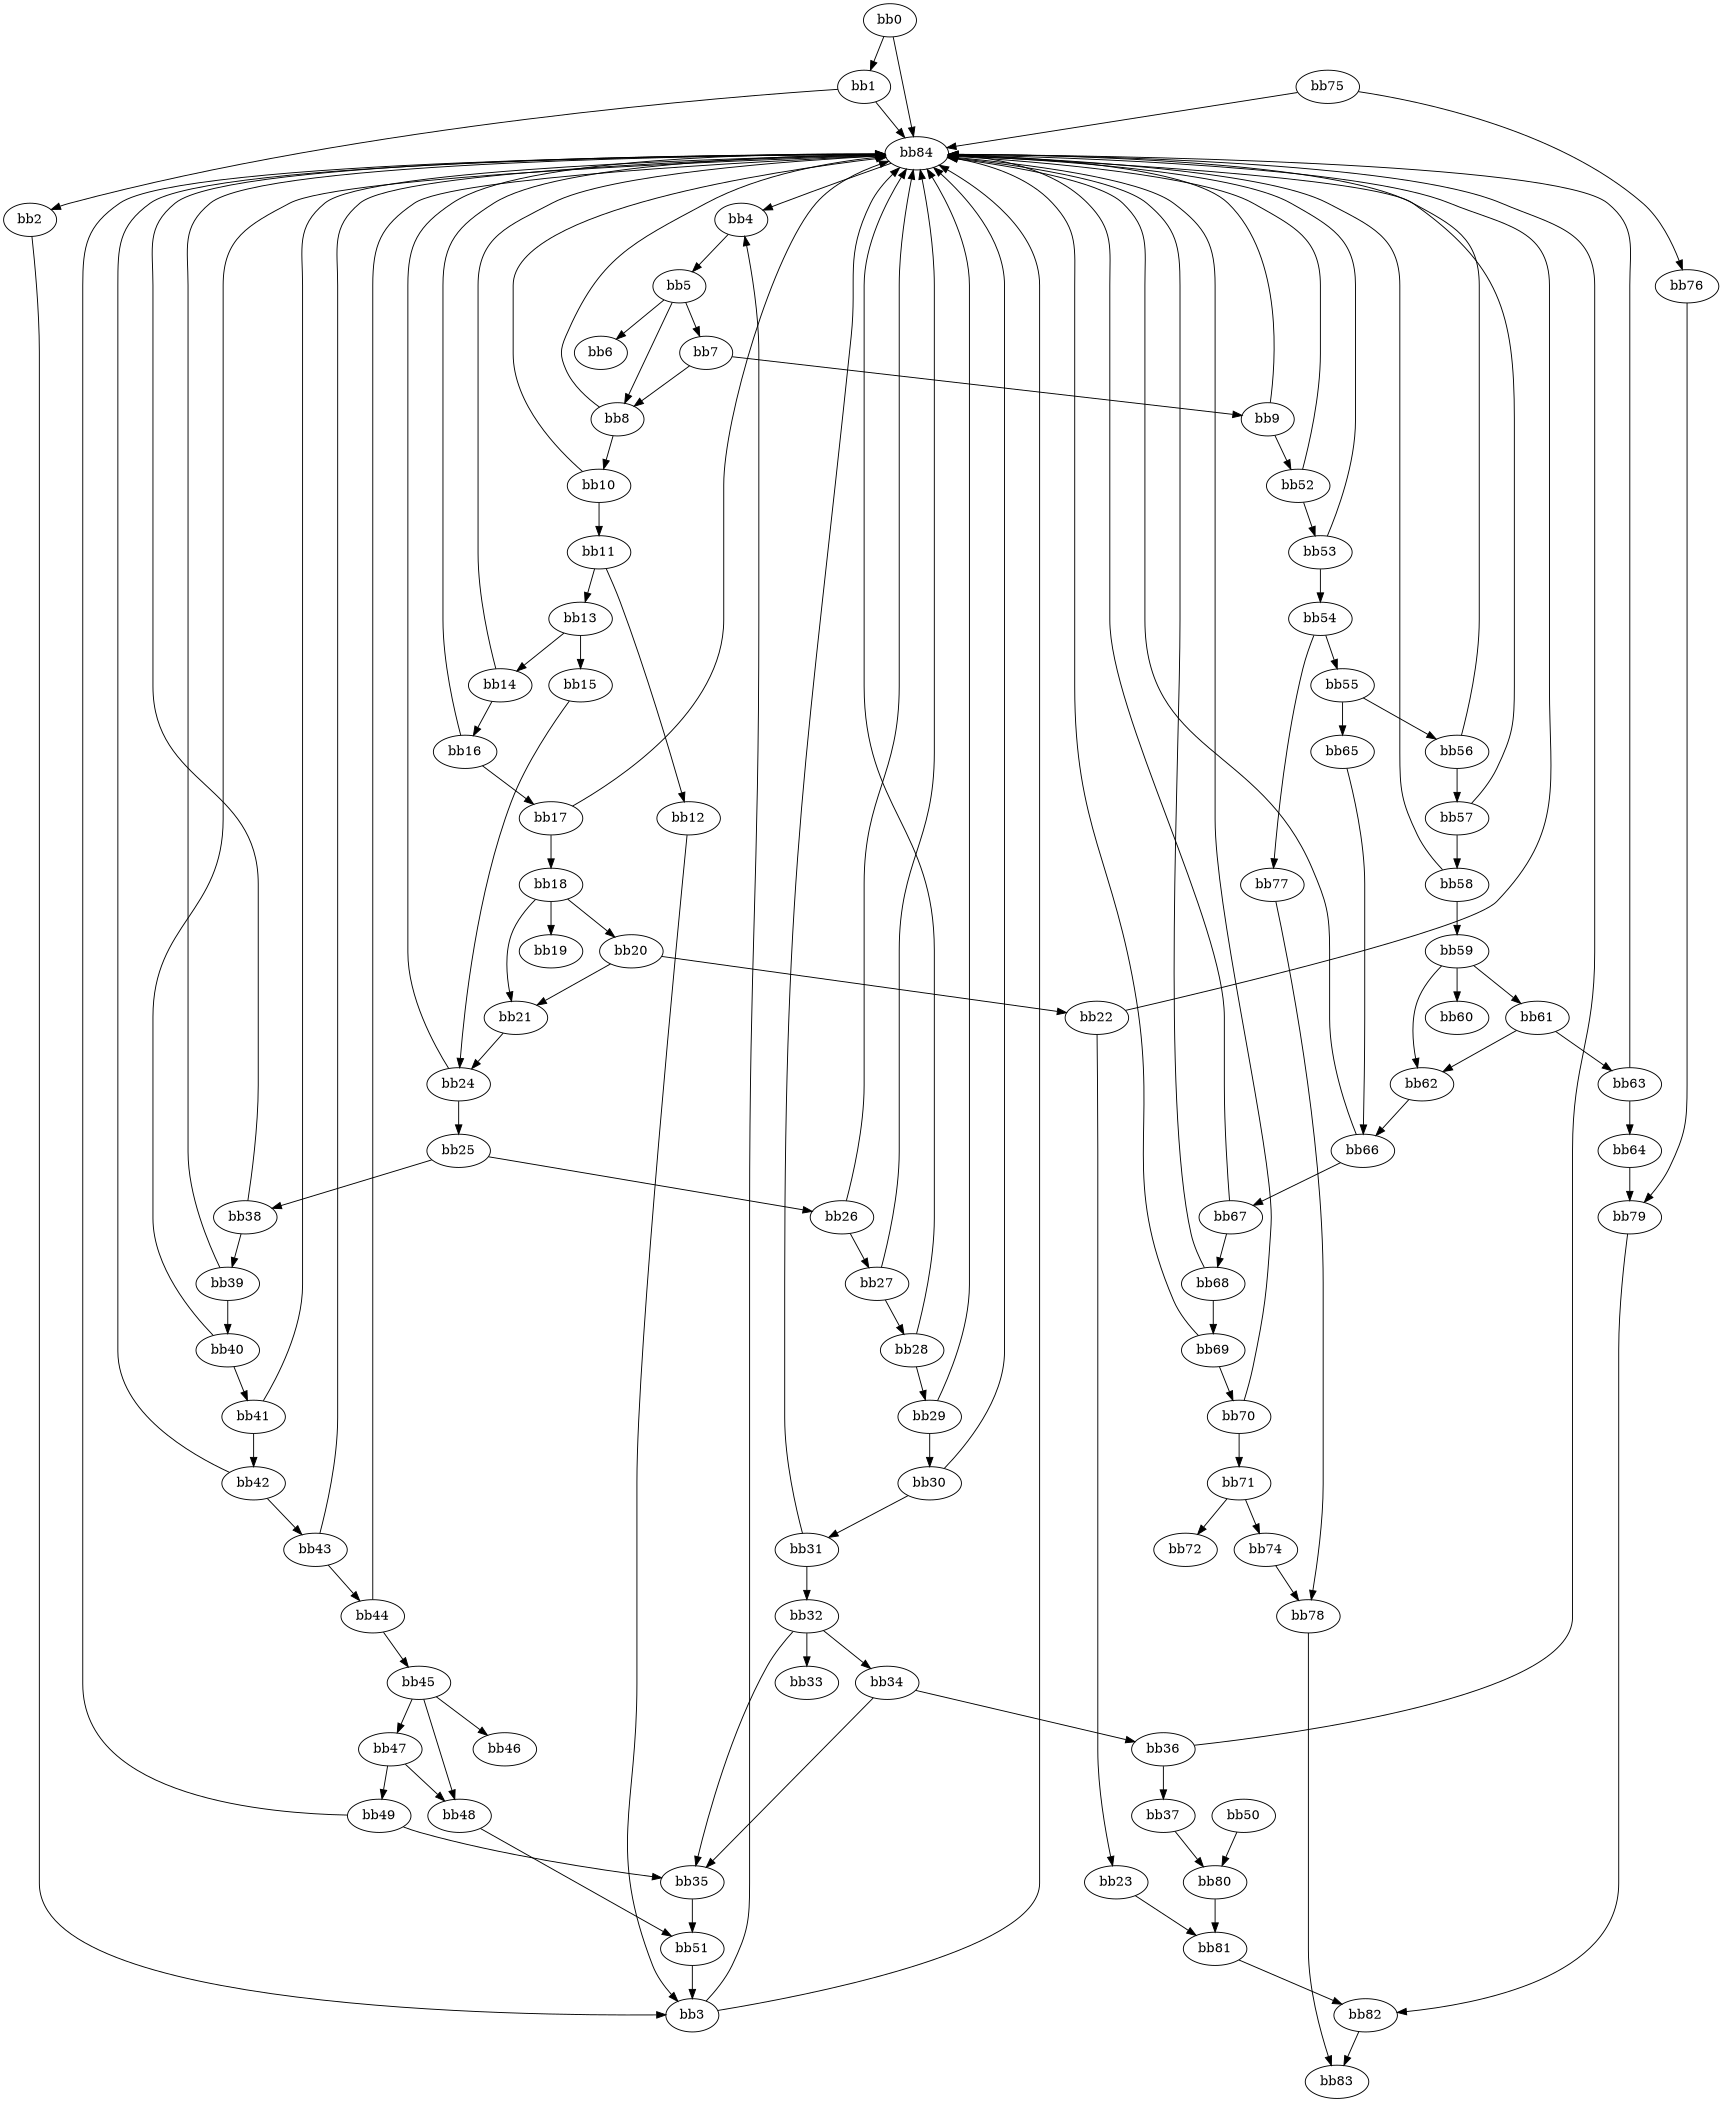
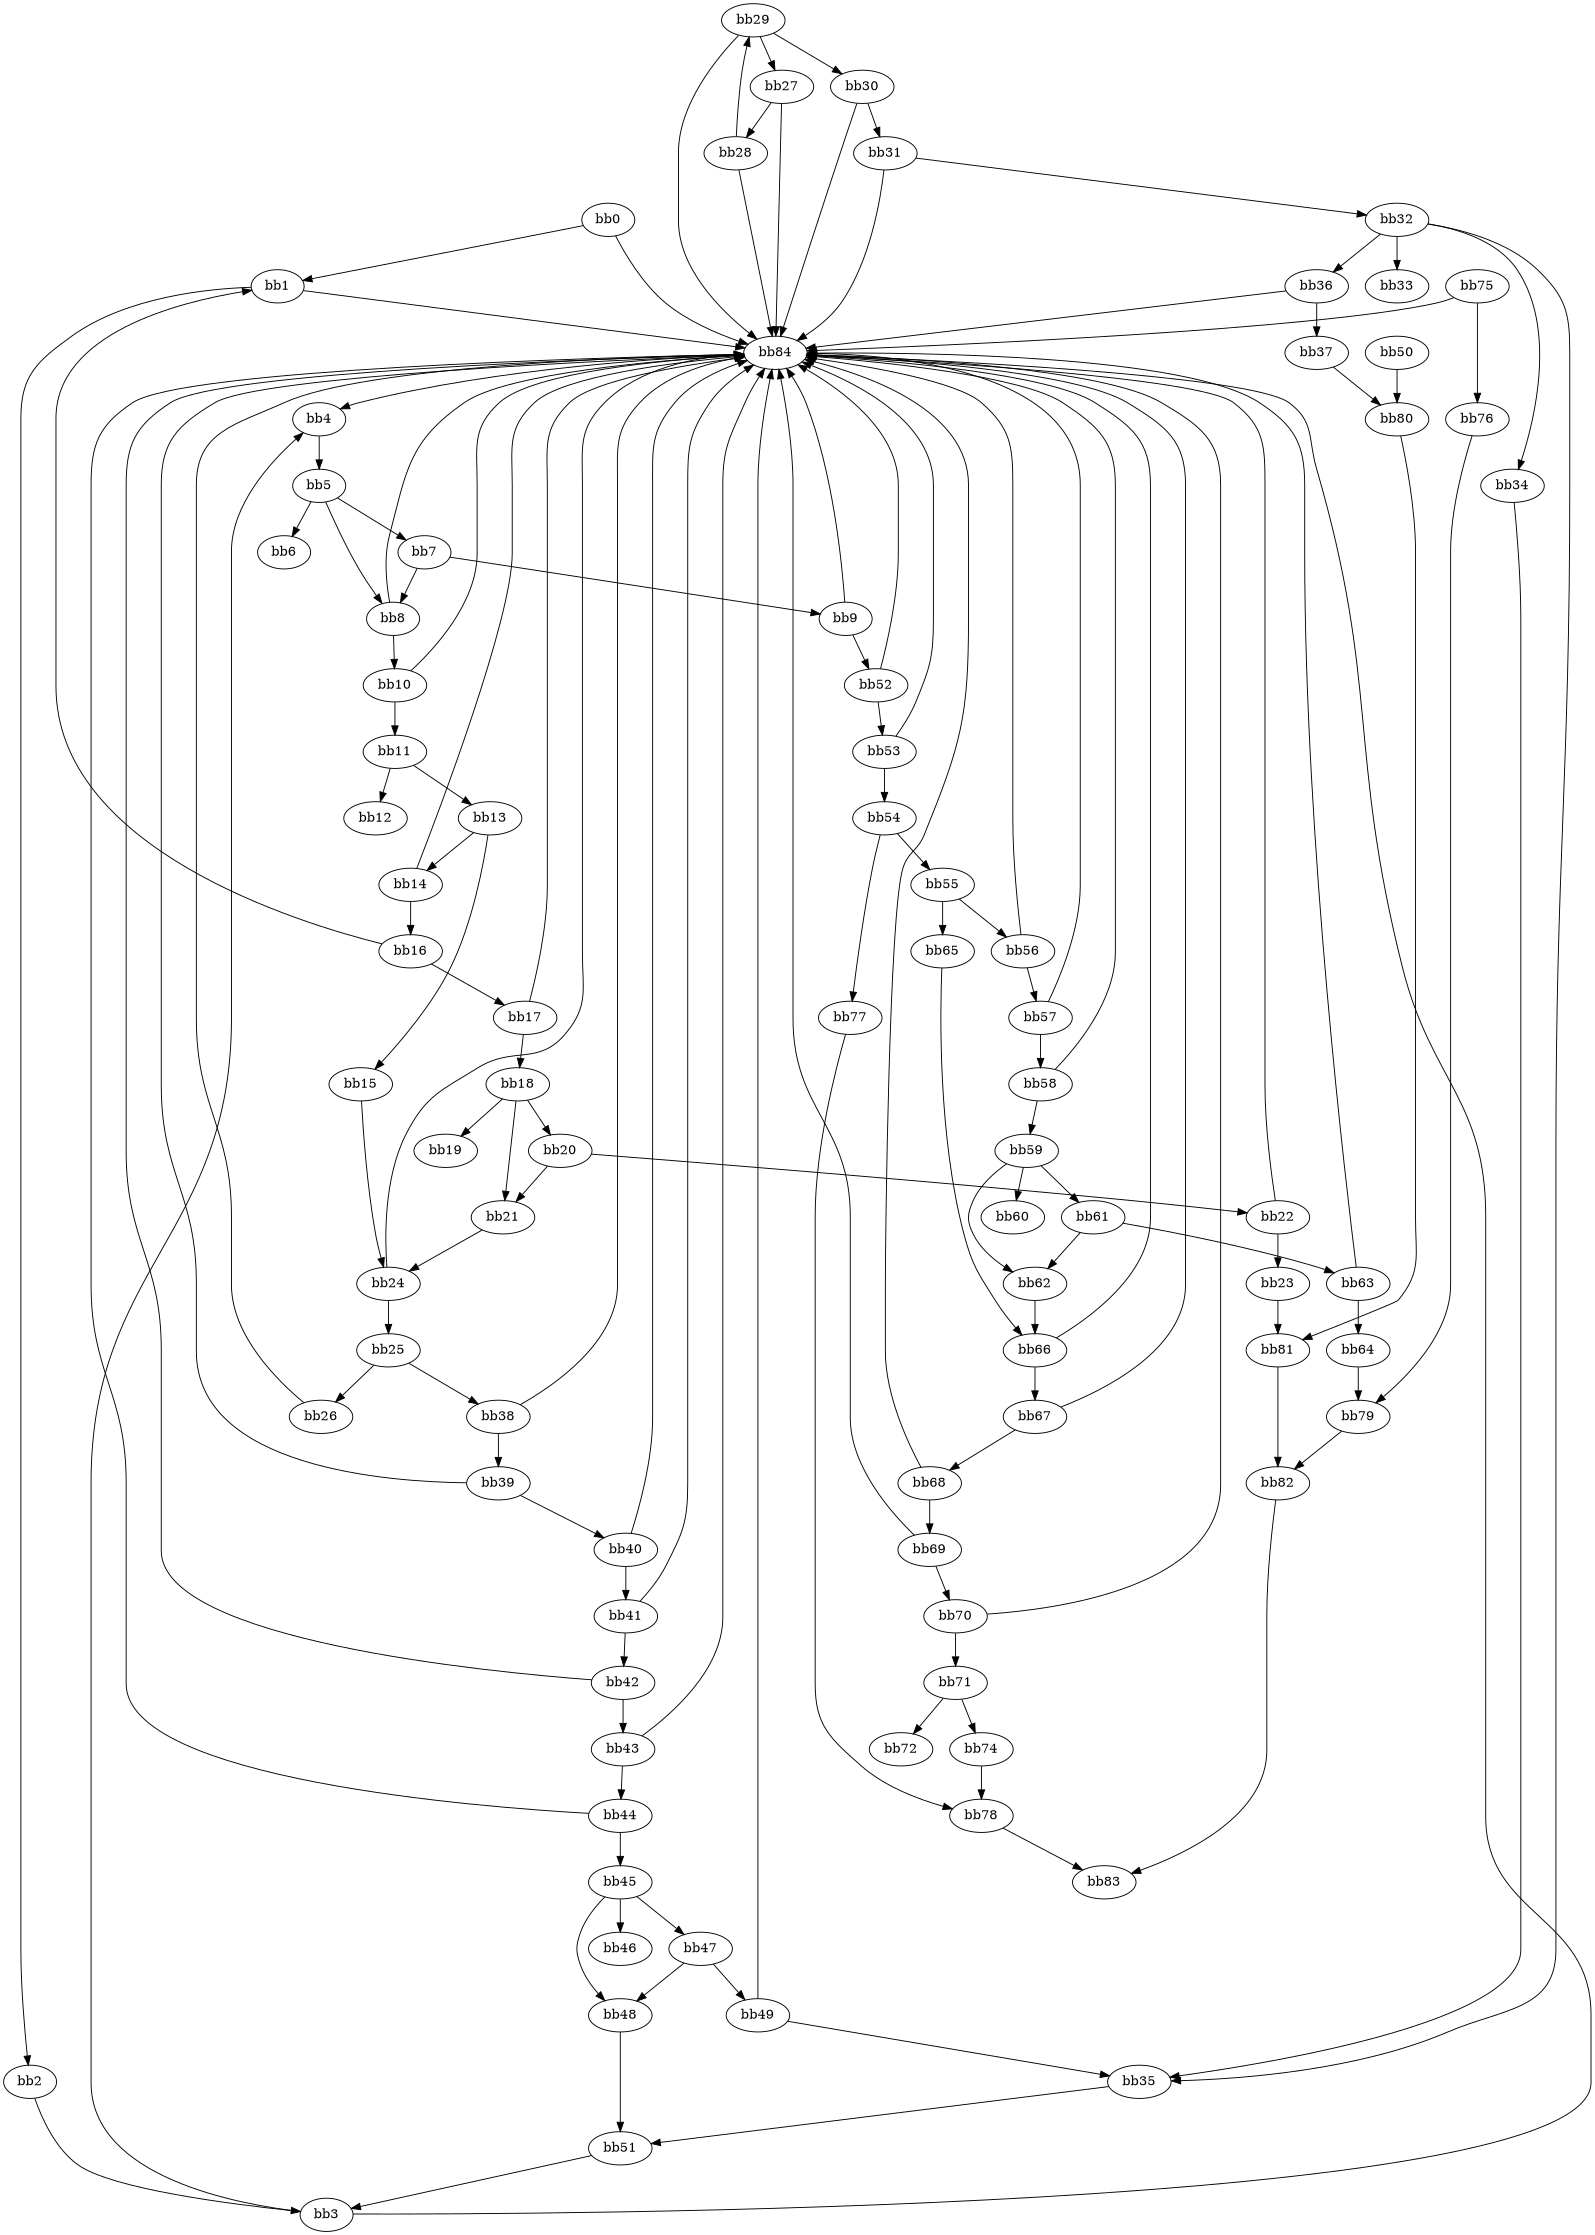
edge "bb16" -> "bb84": now "bb16" -> "bb1"
edge "bb26" -> "bb27": now "bb29" -> "bb27"
edge "bb12" -> "bb3": removed
edge "bb34" -> "bb36": now "bb32" -> "bb36"
